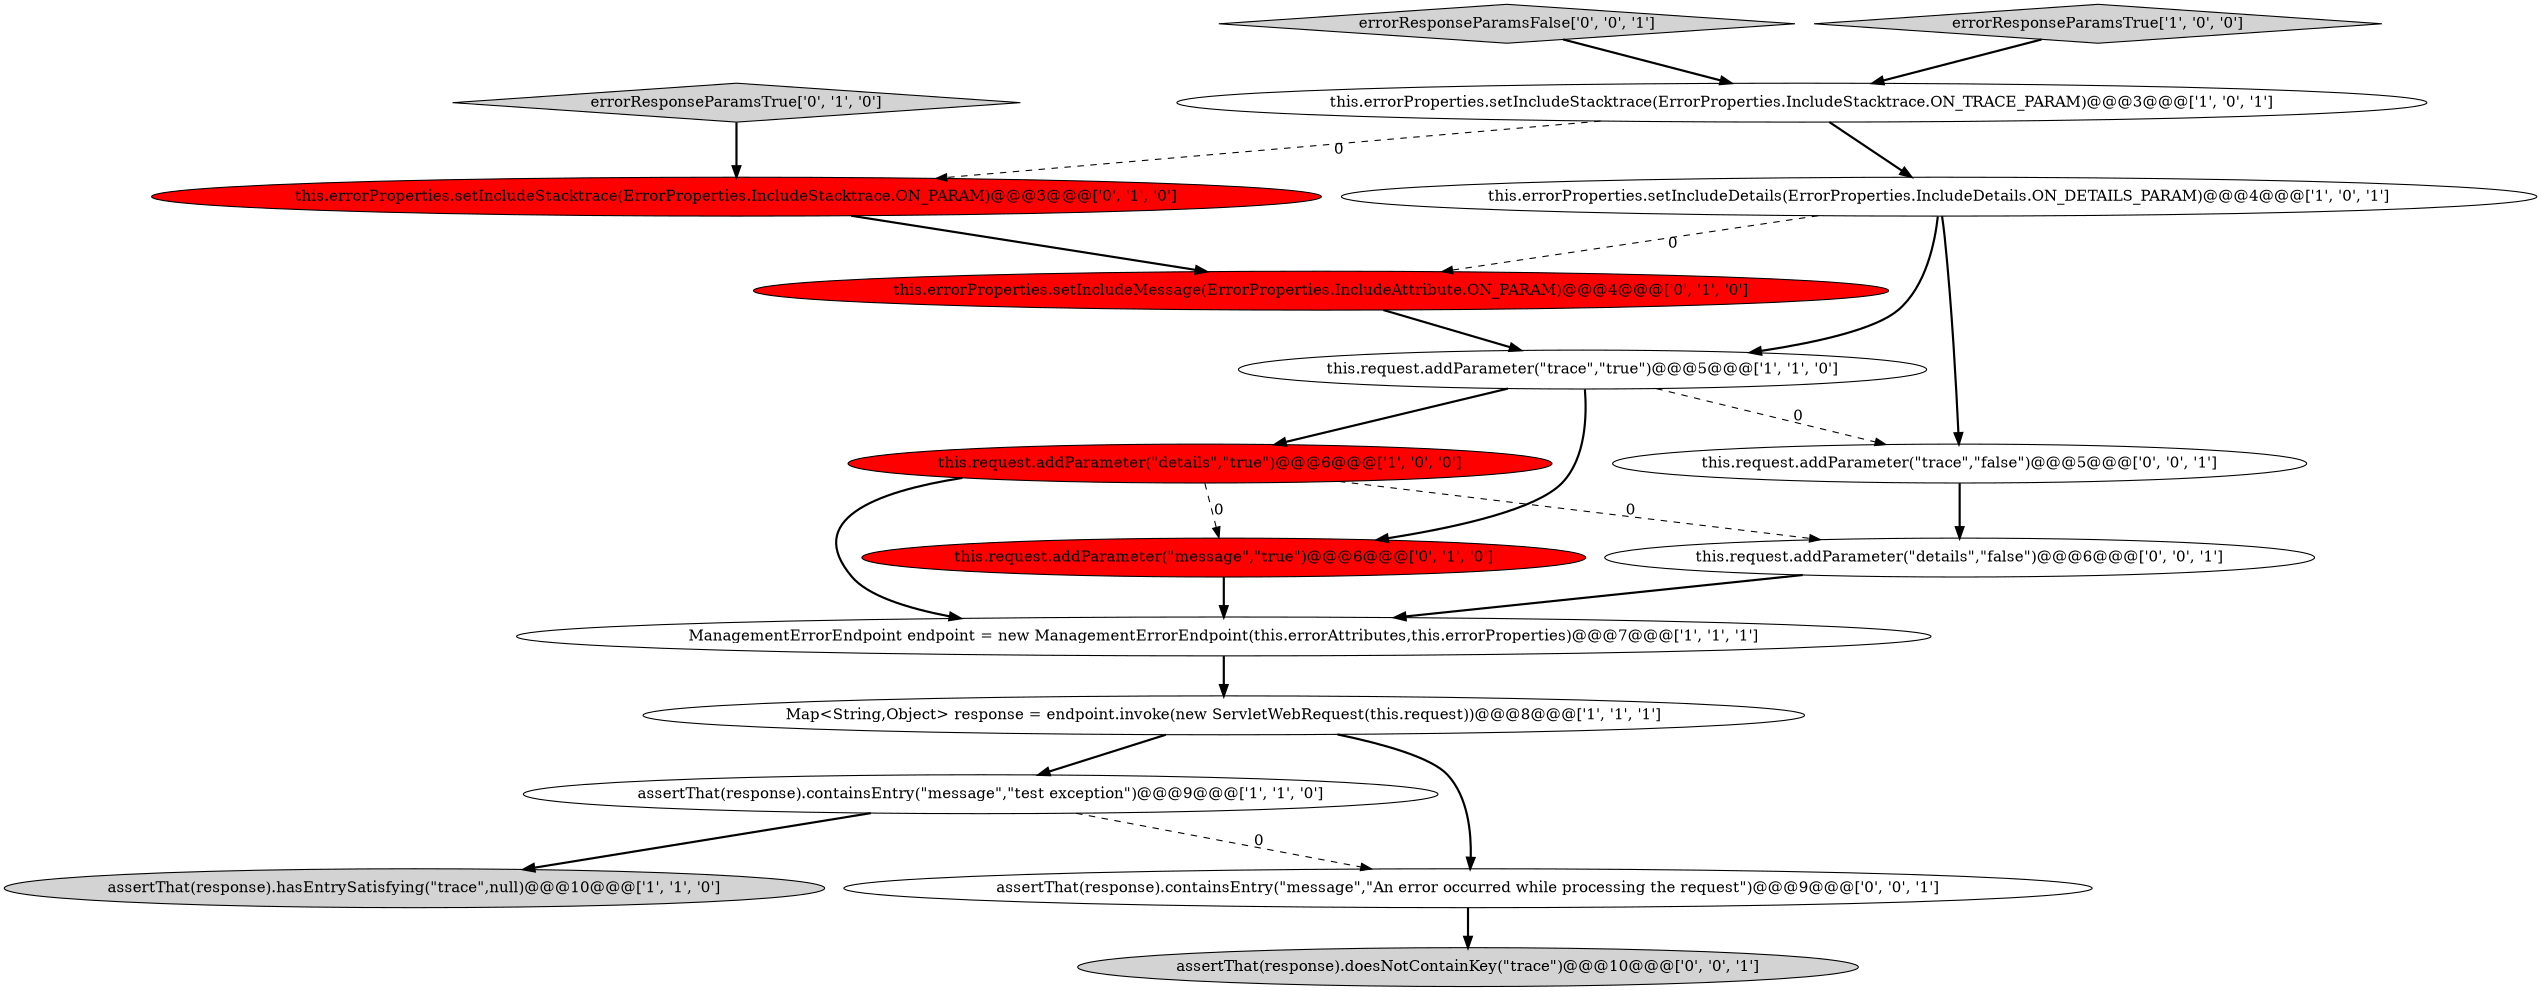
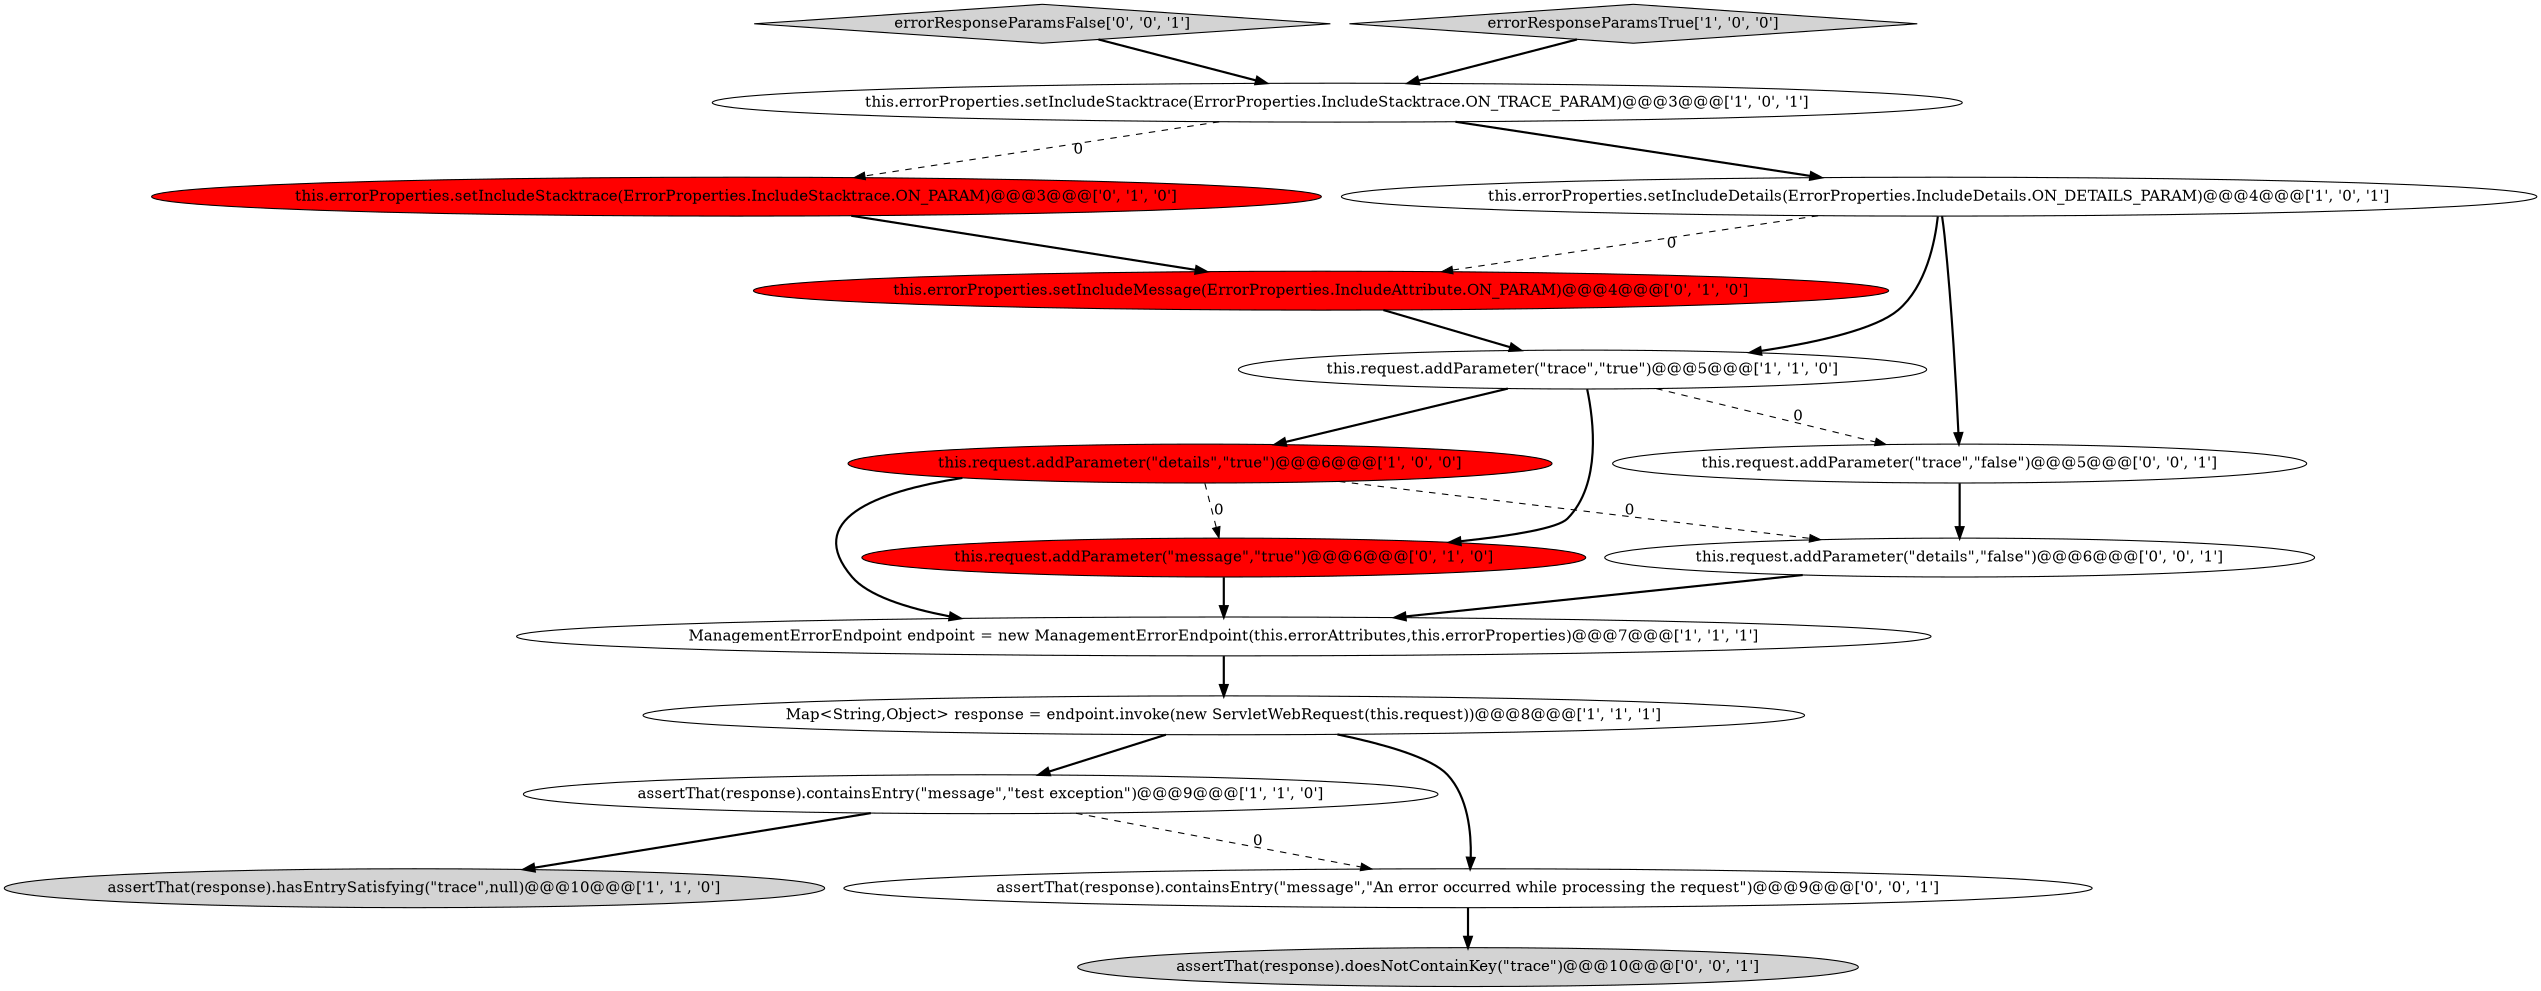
node "errorResponseParamsTrue['0', '1', '0']": removed
